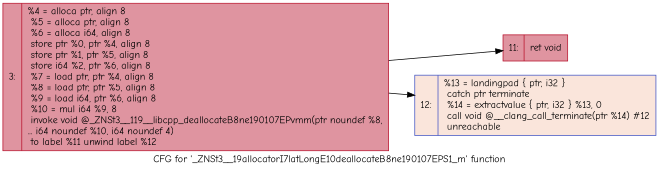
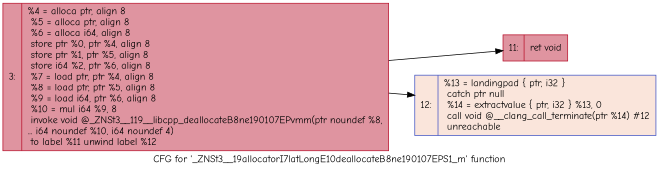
node "12:": text "catch ptr terminate" -> "catch ptr null"
